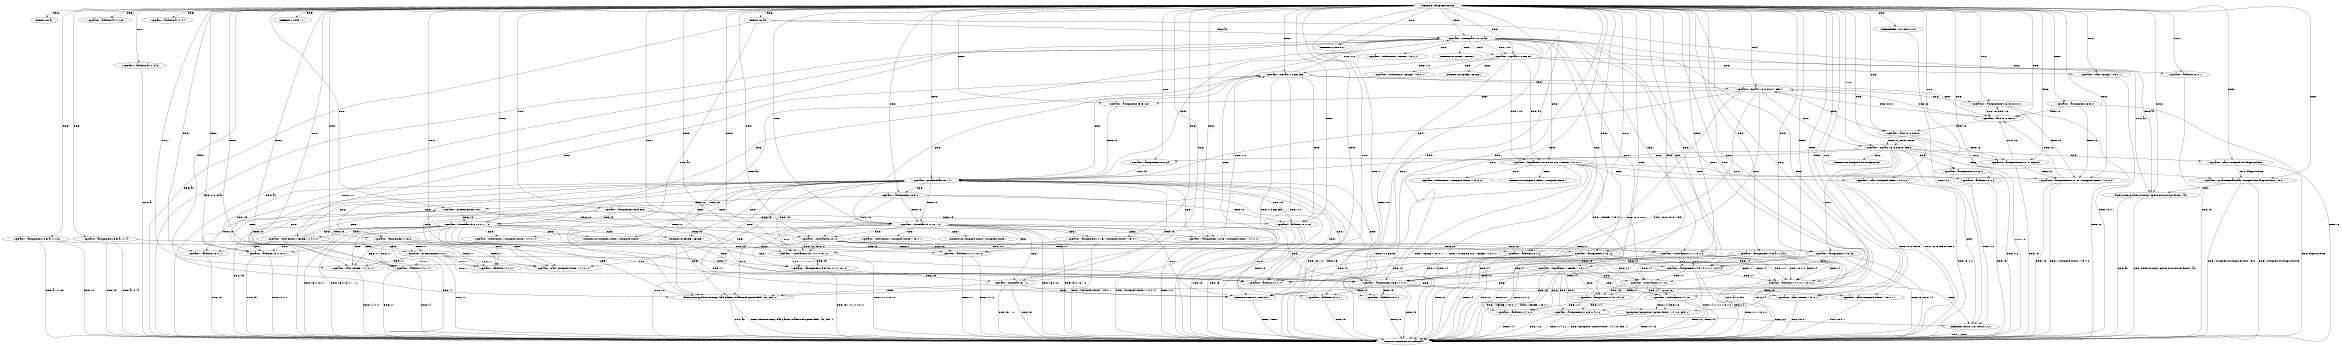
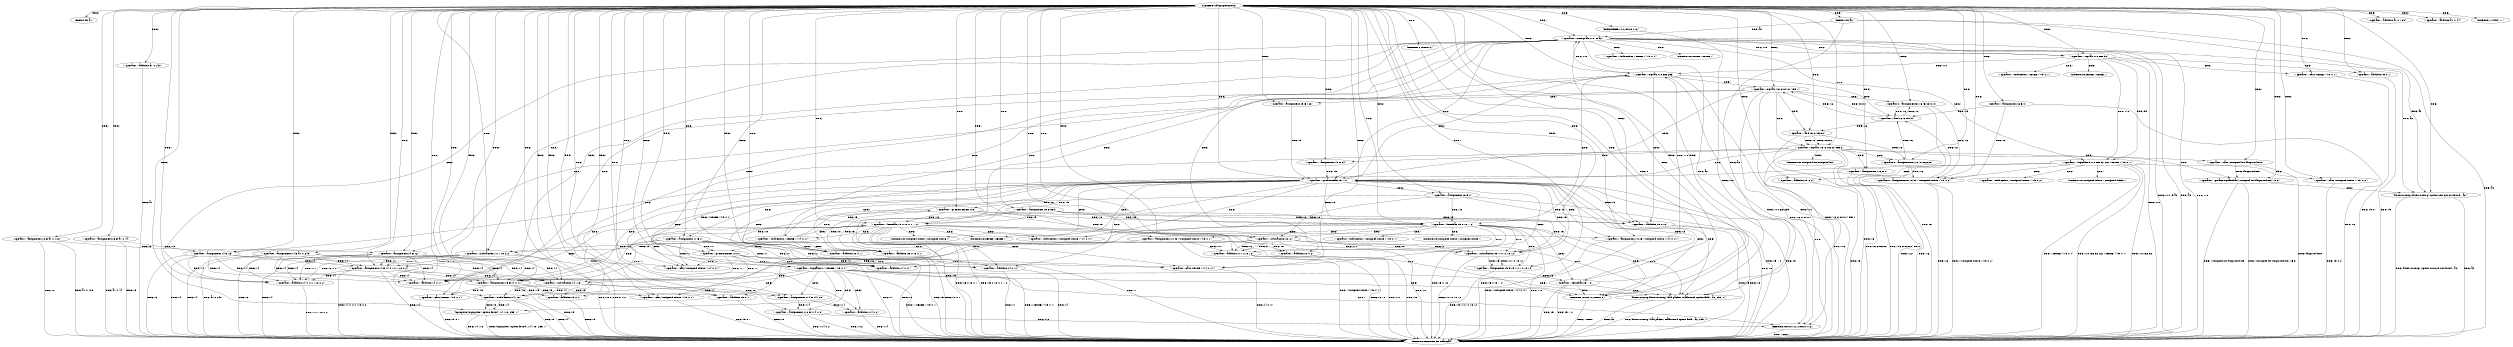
edge "(METHOD,udhcp_get_option)" -> "(<operator>.and,v6 & 0x101)": removed, label "DDG:"
edge "(<operator>.preDecrement,--v8)" -> "(<operator>.addition,v5 + v8)": added, label "DDG: v8"
edge "(<operator>.lessThan,v5 + v8 < 2)" -> "(<operator>.assignment,v9 = v4 + v7)": now "(<operator>.lessThan,v5 + v8 < 2)" -> "(<operator>.cast,(unsigned __int8 *)(v9 + 1))"
